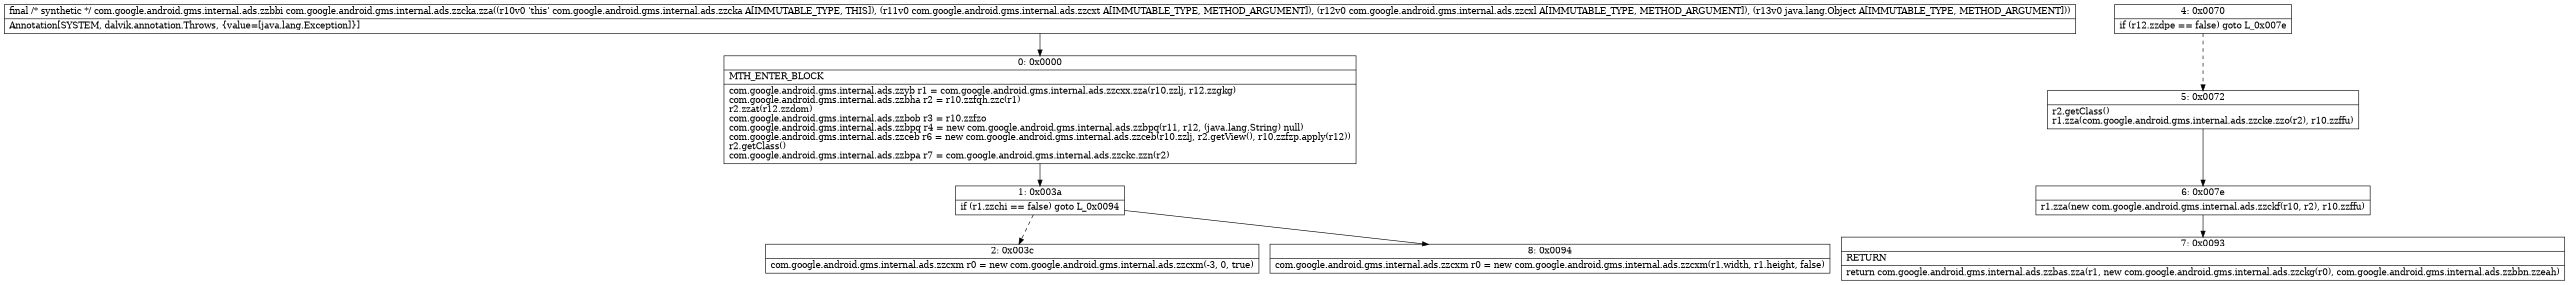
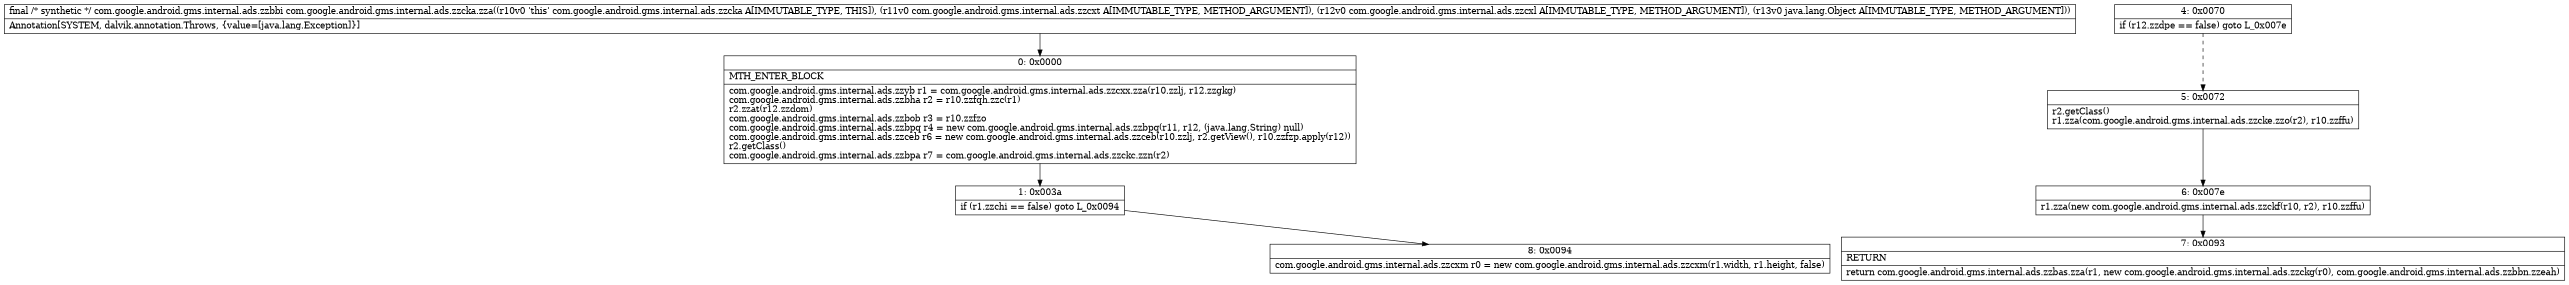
node "2: 0x003c": removed
